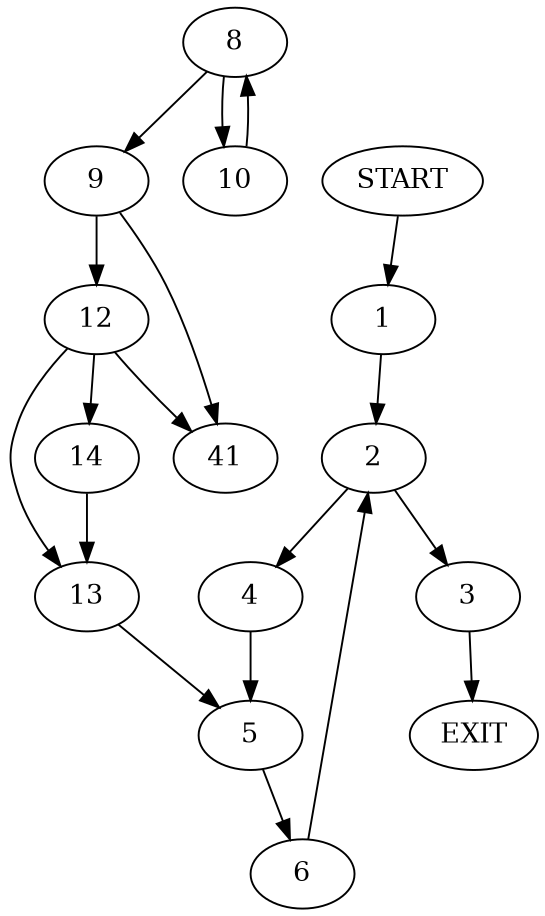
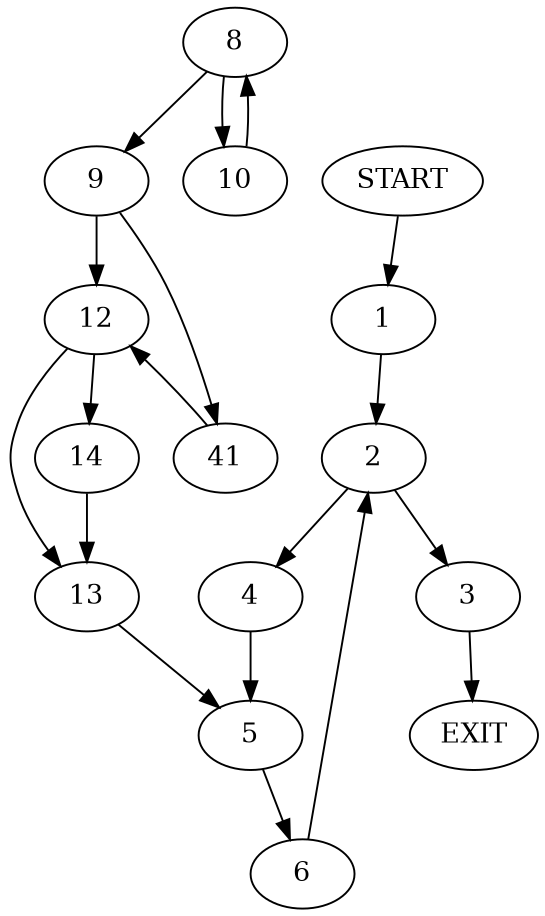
edge "12" -> "41": reversed
